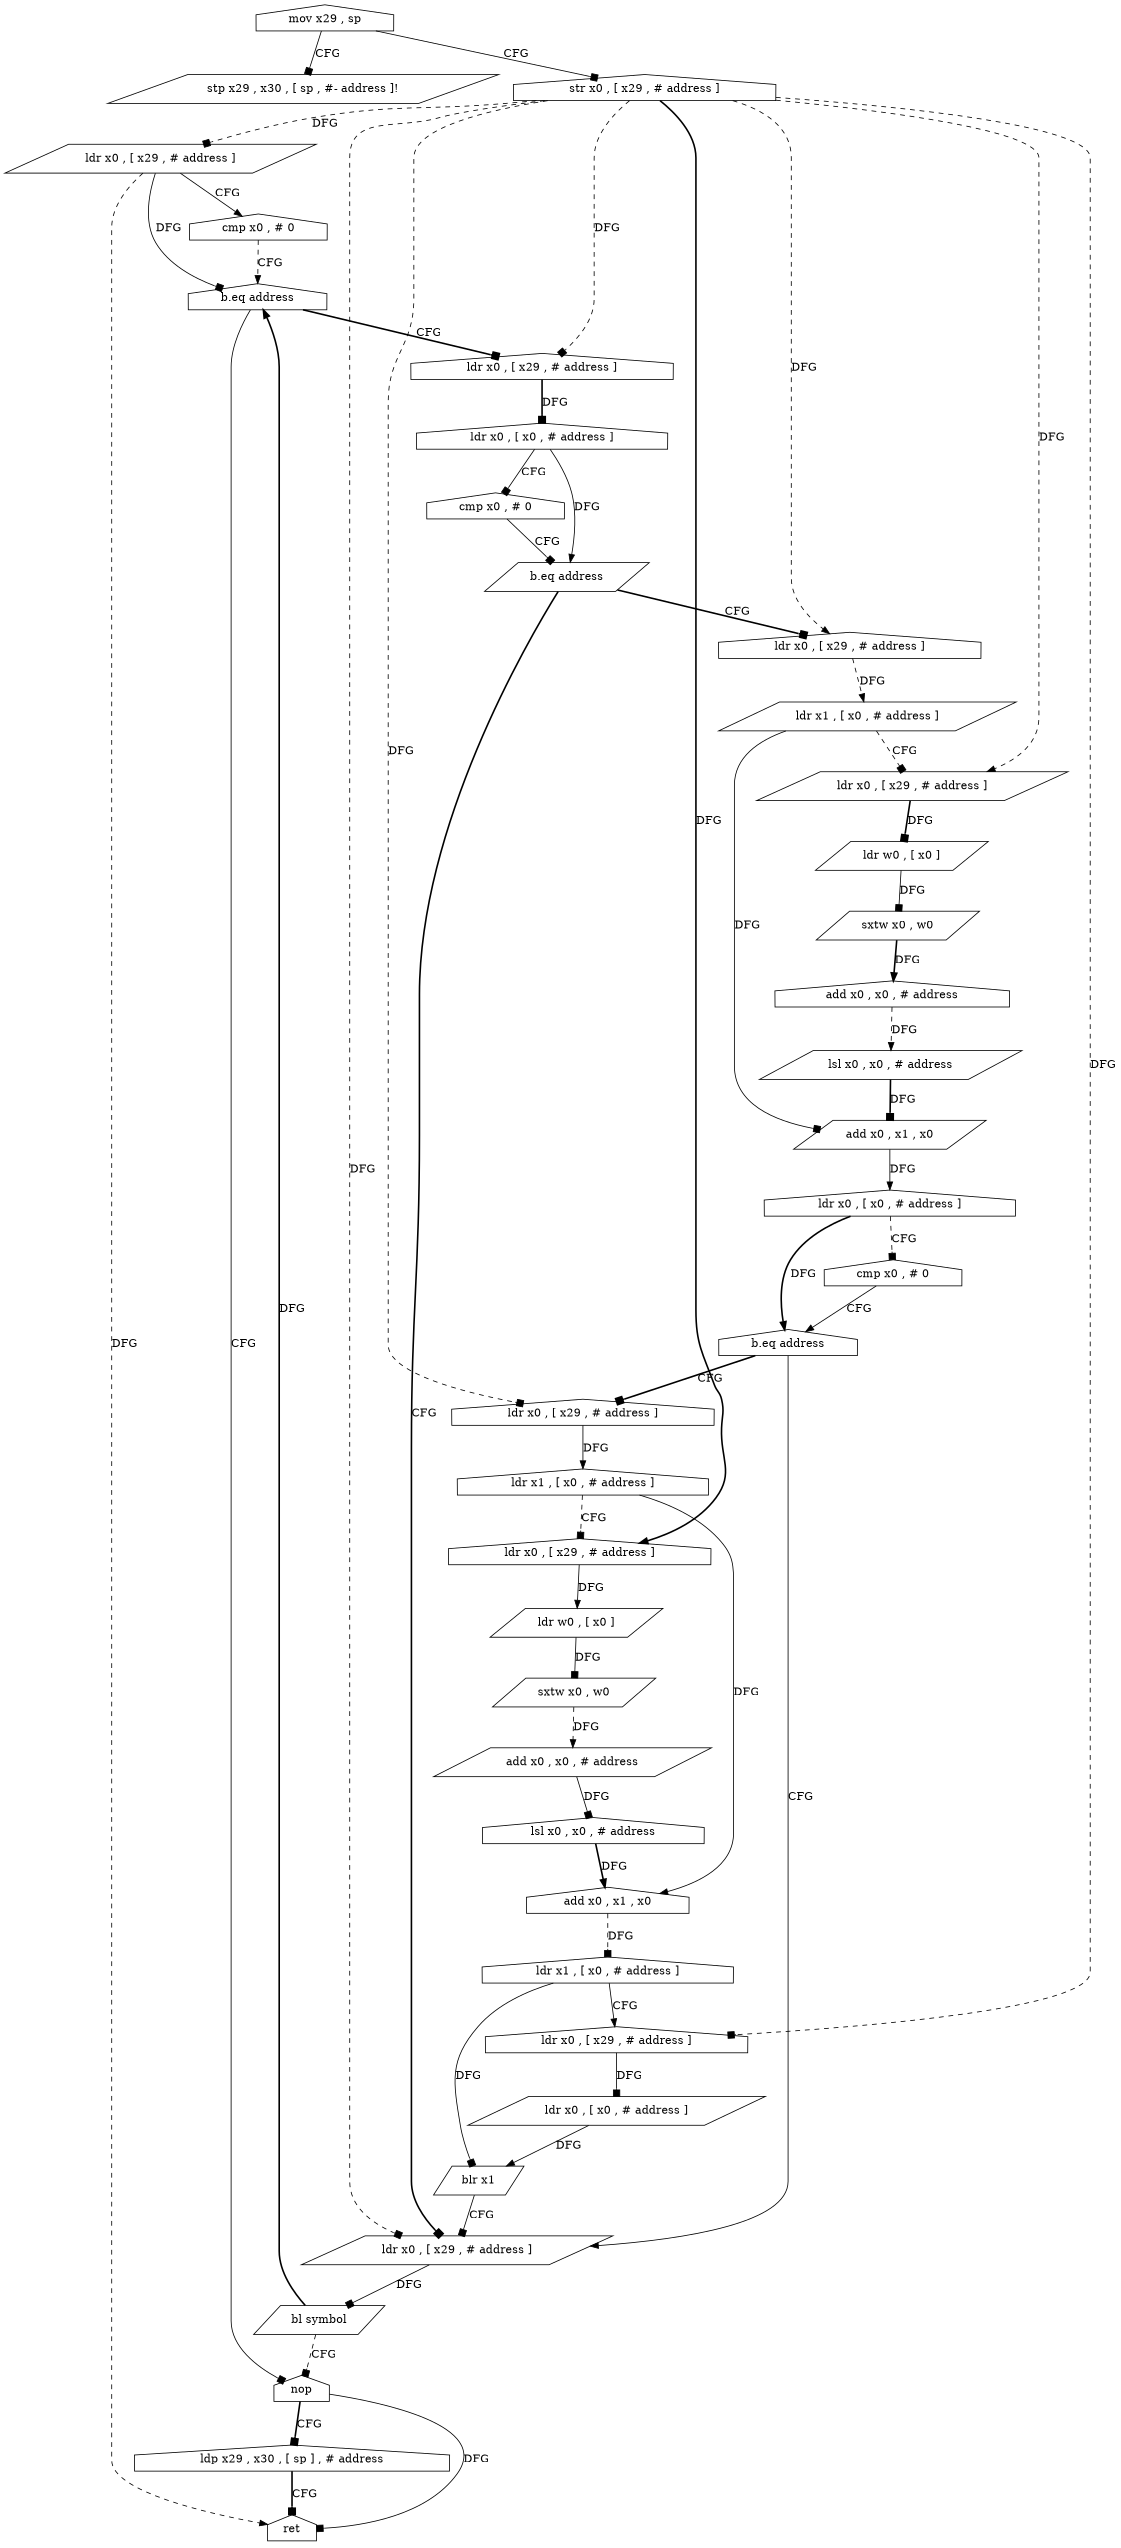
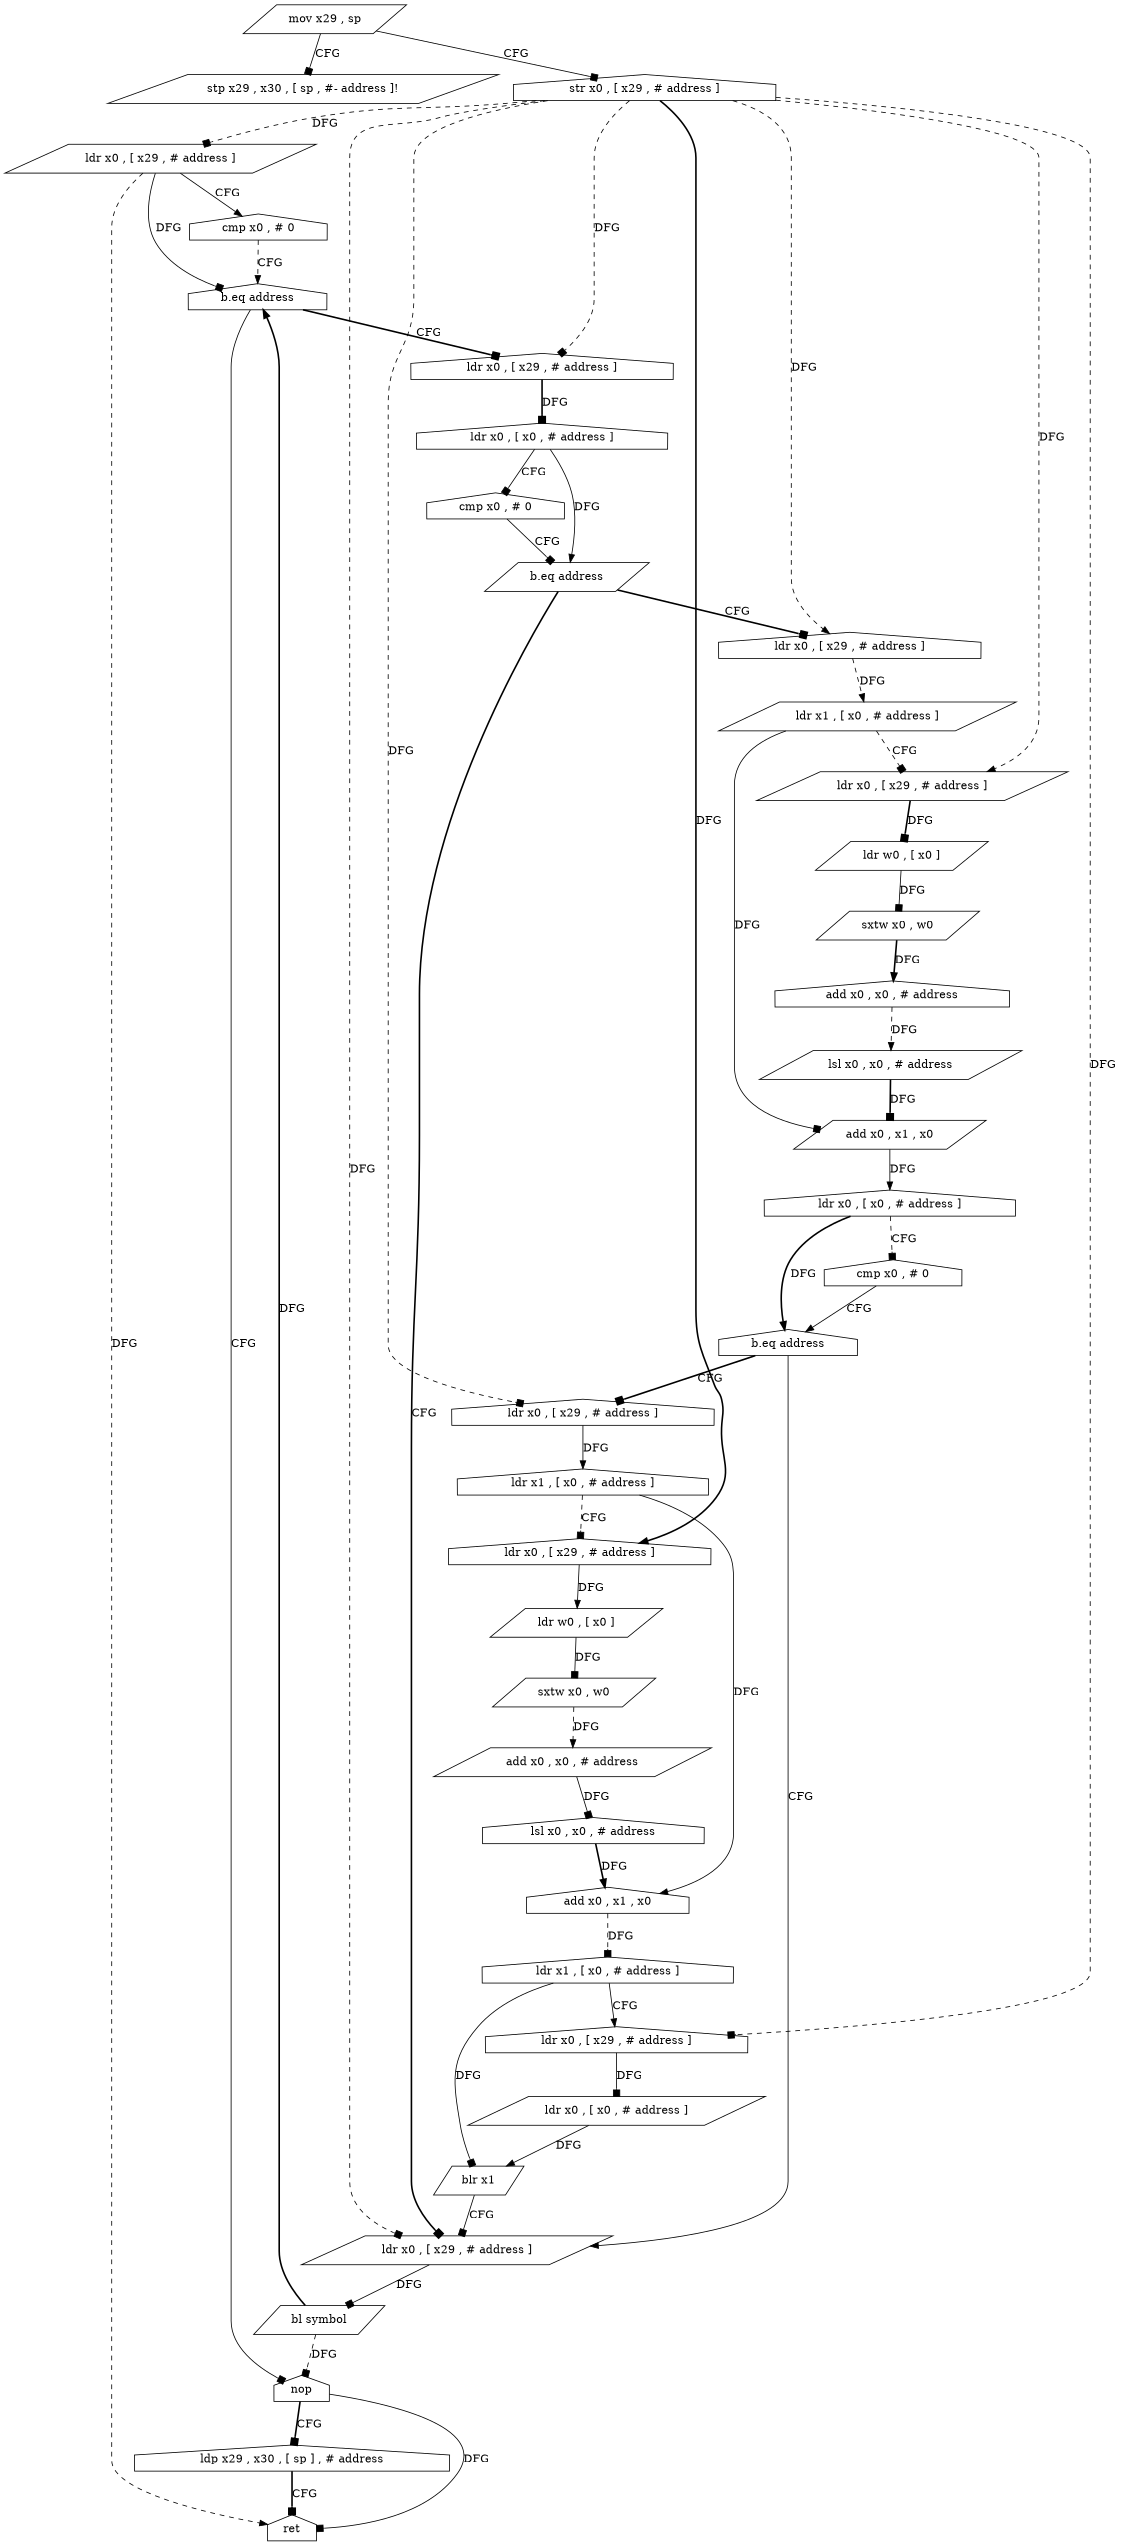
node "mov x29 , sp": shape house -> parallelogram
edge "bl symbol" -> "nop": label "CFG" -> "DFG"
